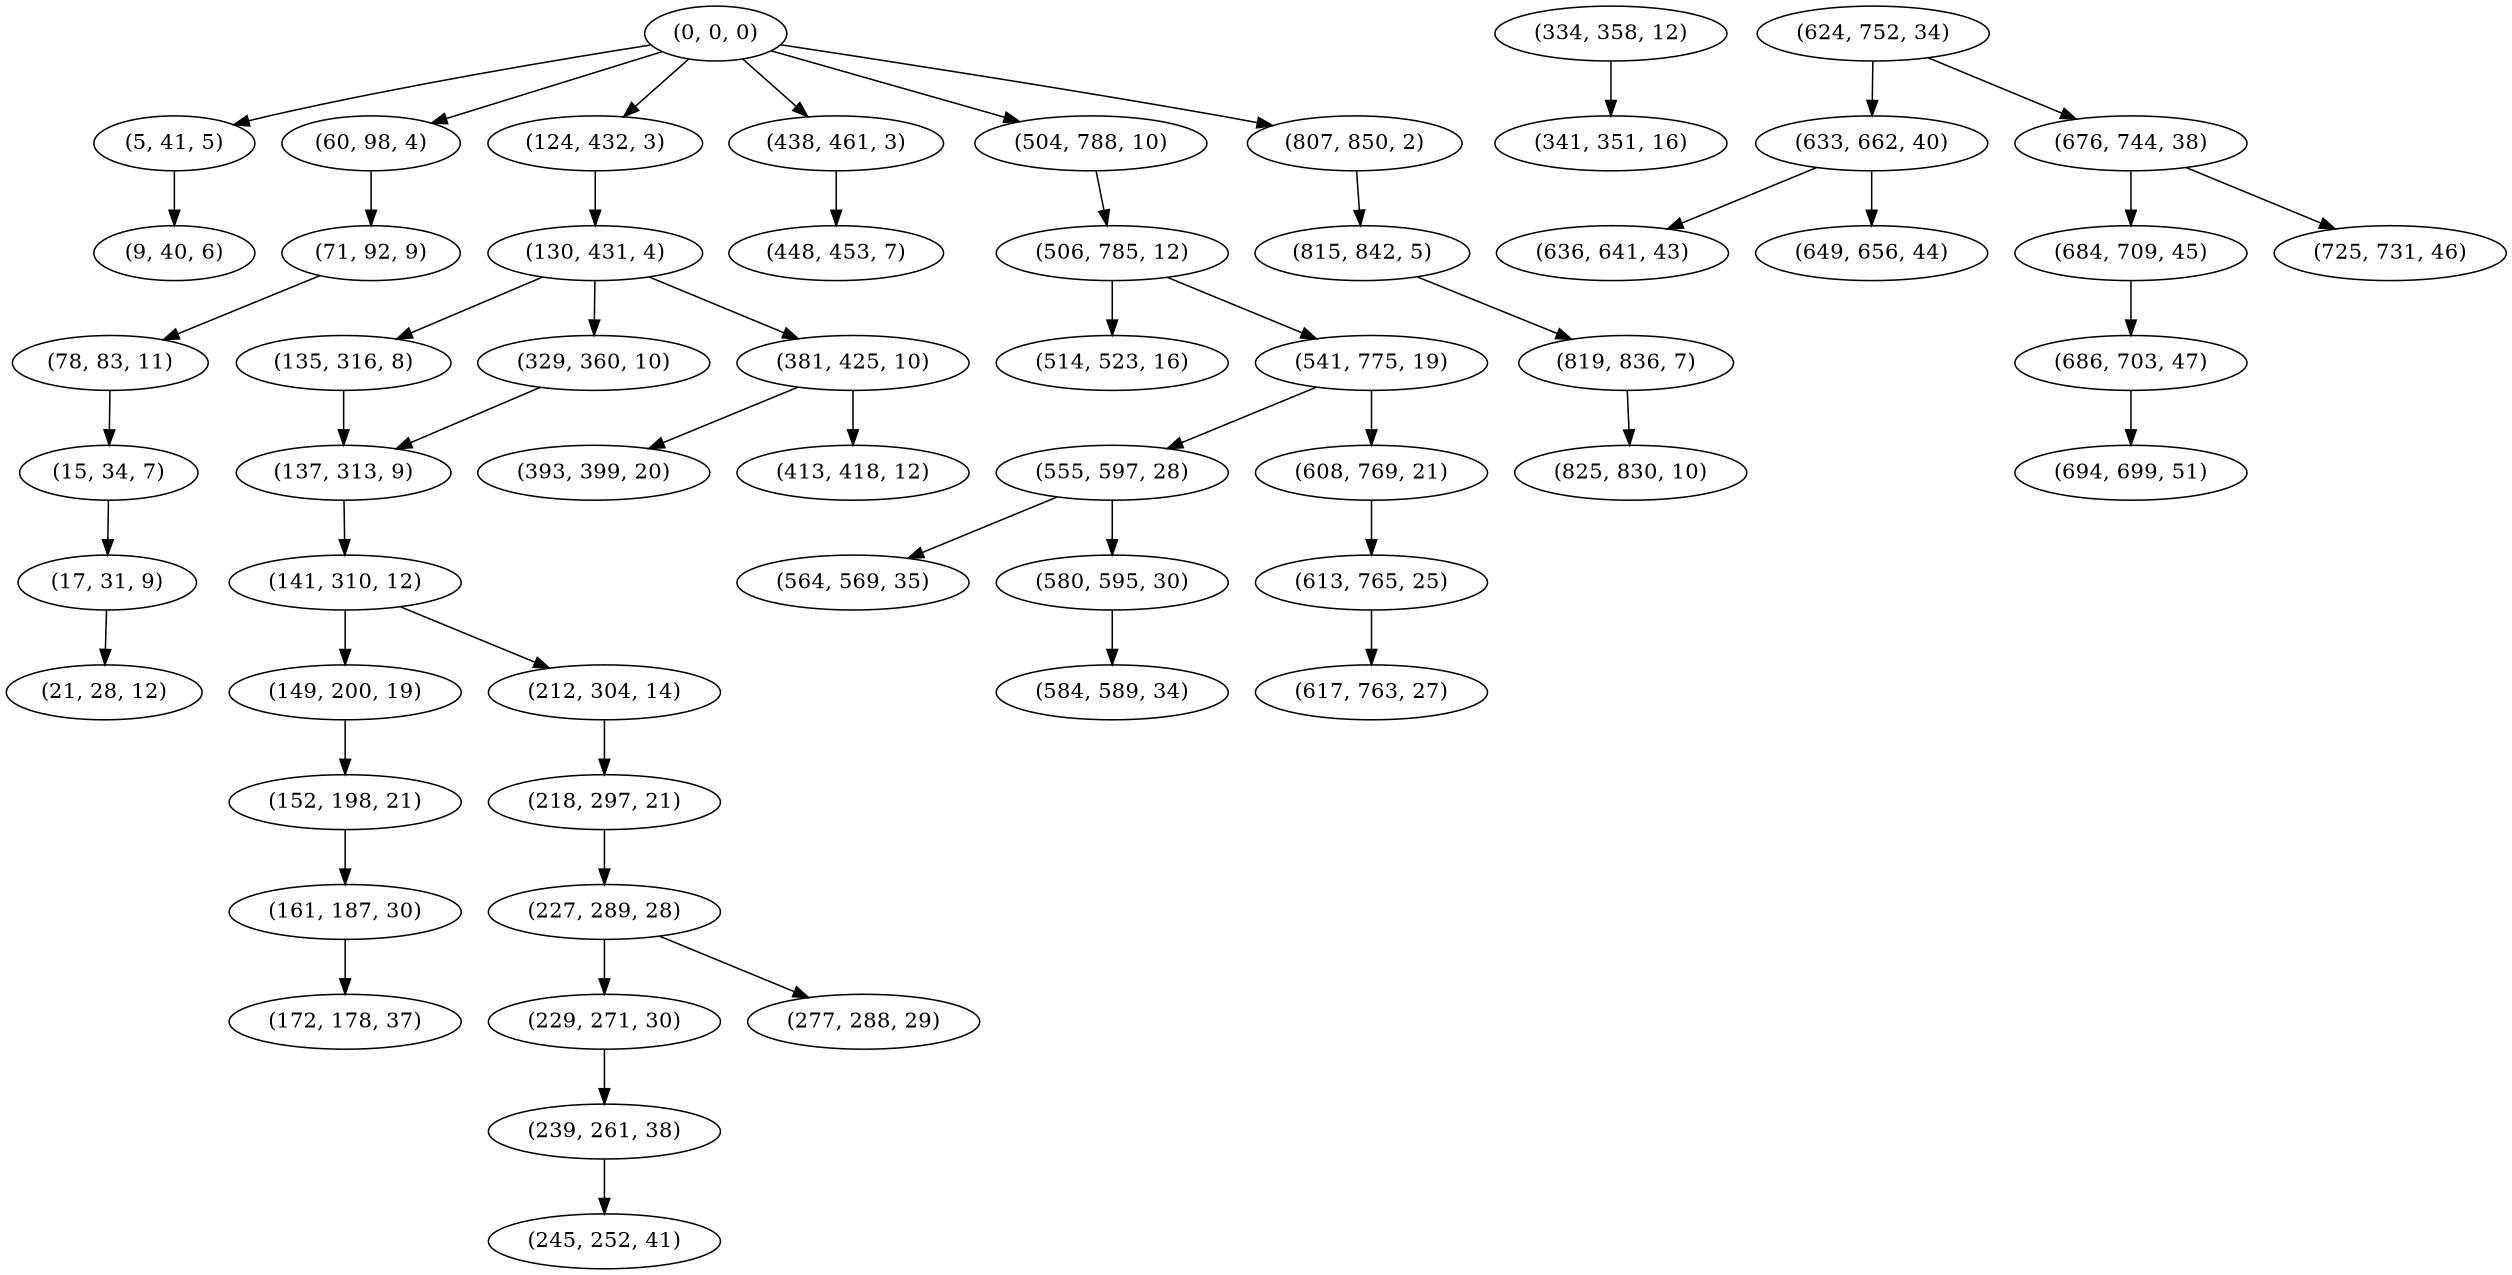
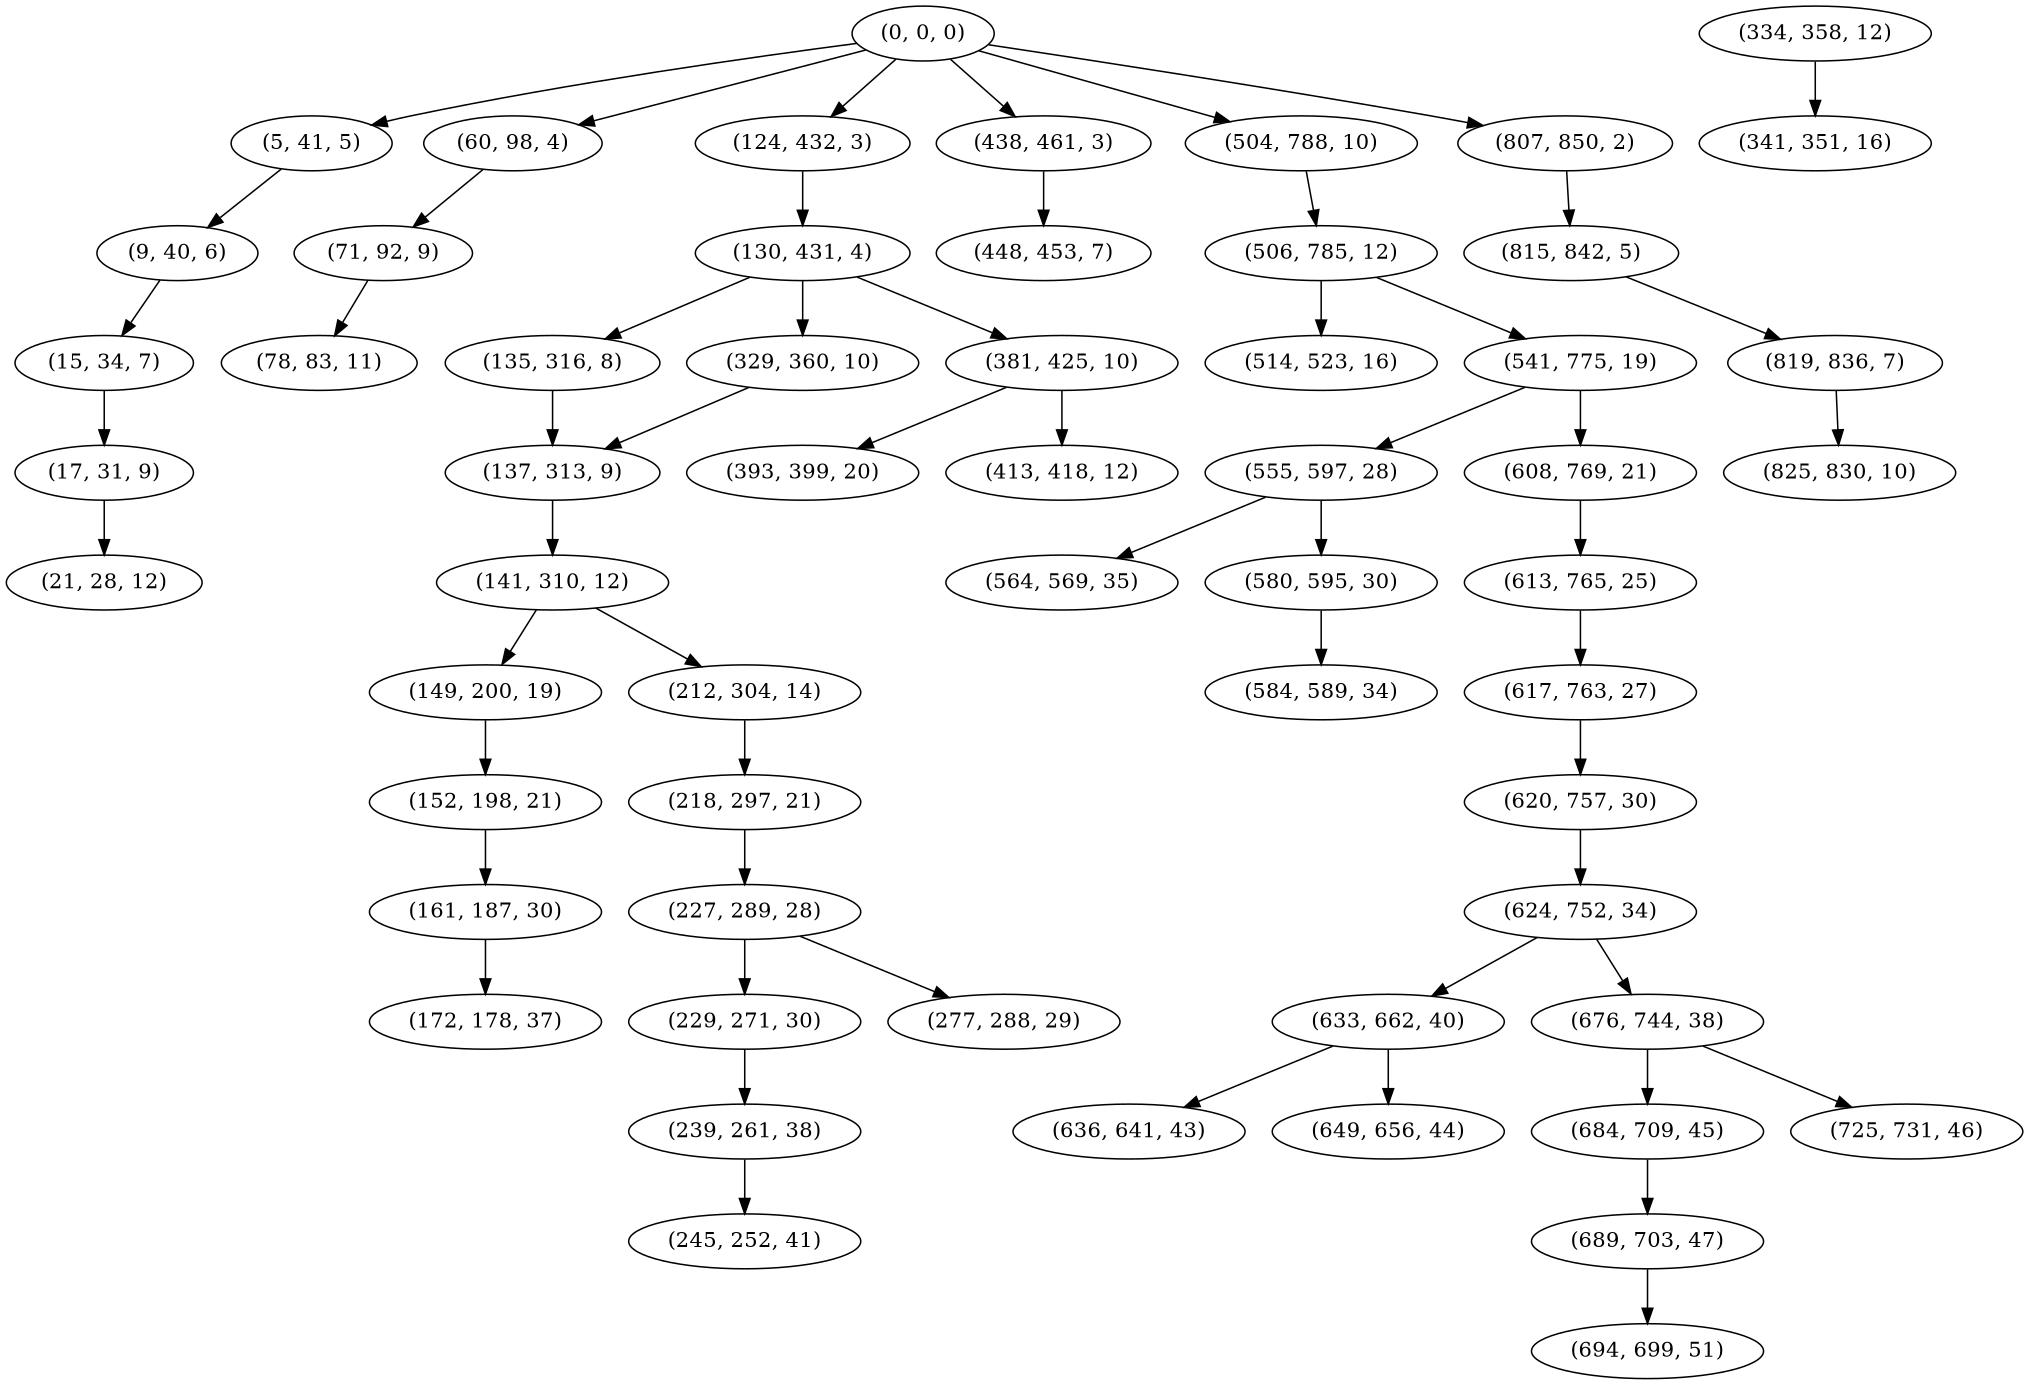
node "(686, 703, 47)": label "(686, 703, 47)" -> "(689, 703, 47)"
edge "(78, 83, 11)" -> "(15, 34, 7)": now "(9, 40, 6)" -> "(15, 34, 7)"
node "(620, 757, 30)": added
